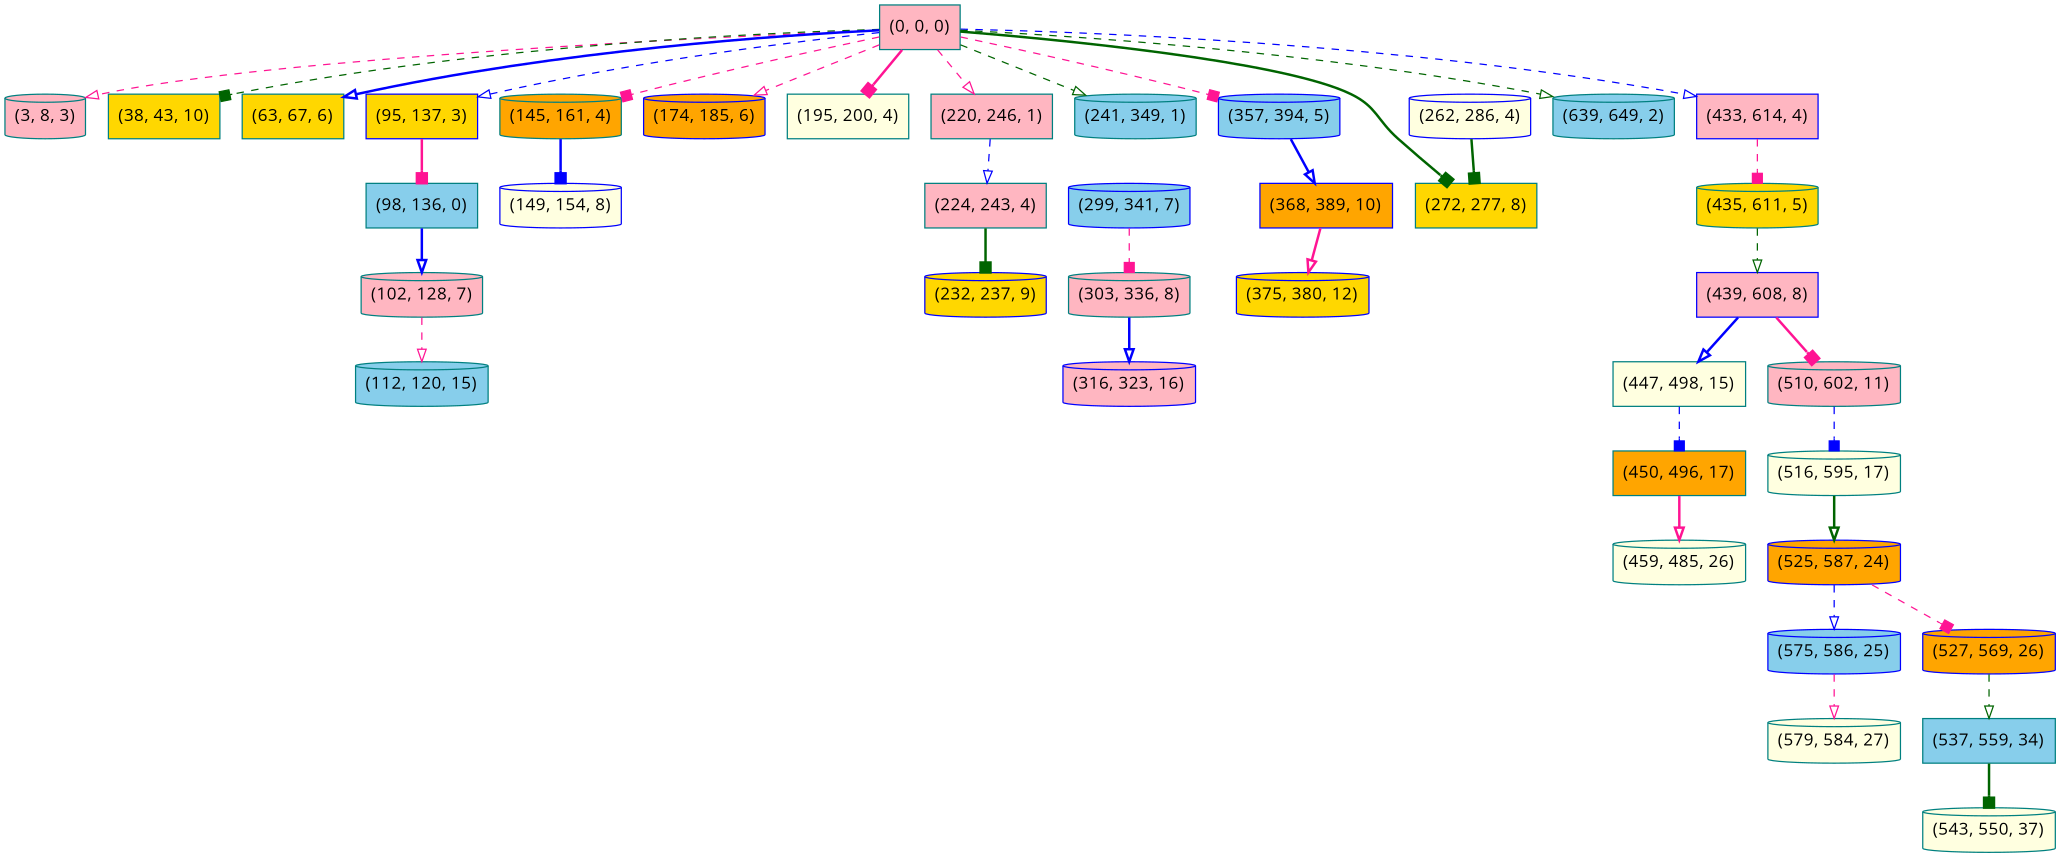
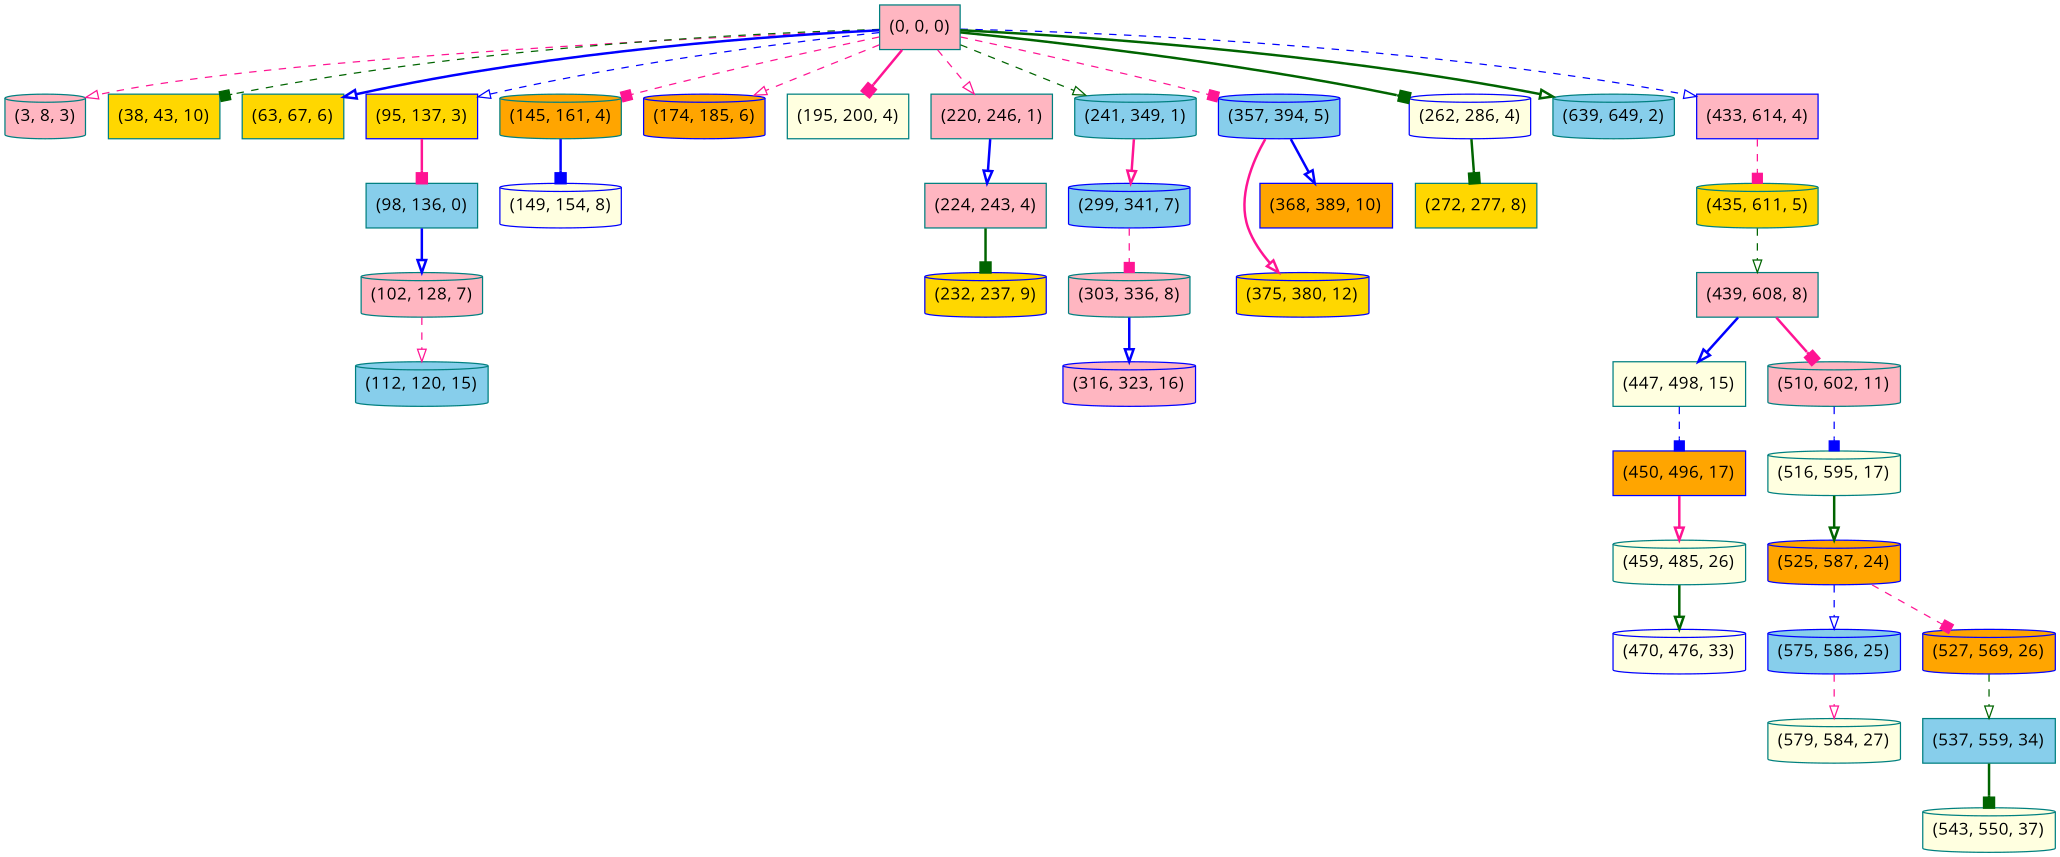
edge "(0, 0, 0)" -> "(639, 649, 2)": style dashed -> bold
edge "(0, 0, 0)" -> "(272, 277, 8)": now "(0, 0, 0)" -> "(262, 286, 4)"
edge "(220, 246, 1)" -> "(224, 243, 4)": style dashed -> bold
edge "(241, 349, 1)" -> "(299, 341, 7)": added
edge "(368, 389, 10)" -> "(375, 380, 12)": now "(357, 394, 5)" -> "(375, 380, 12)"
node "(439, 608, 8)": color blue -> teal
node "(450, 496, 17)": color teal -> blue
node "(470, 476, 33)": added
